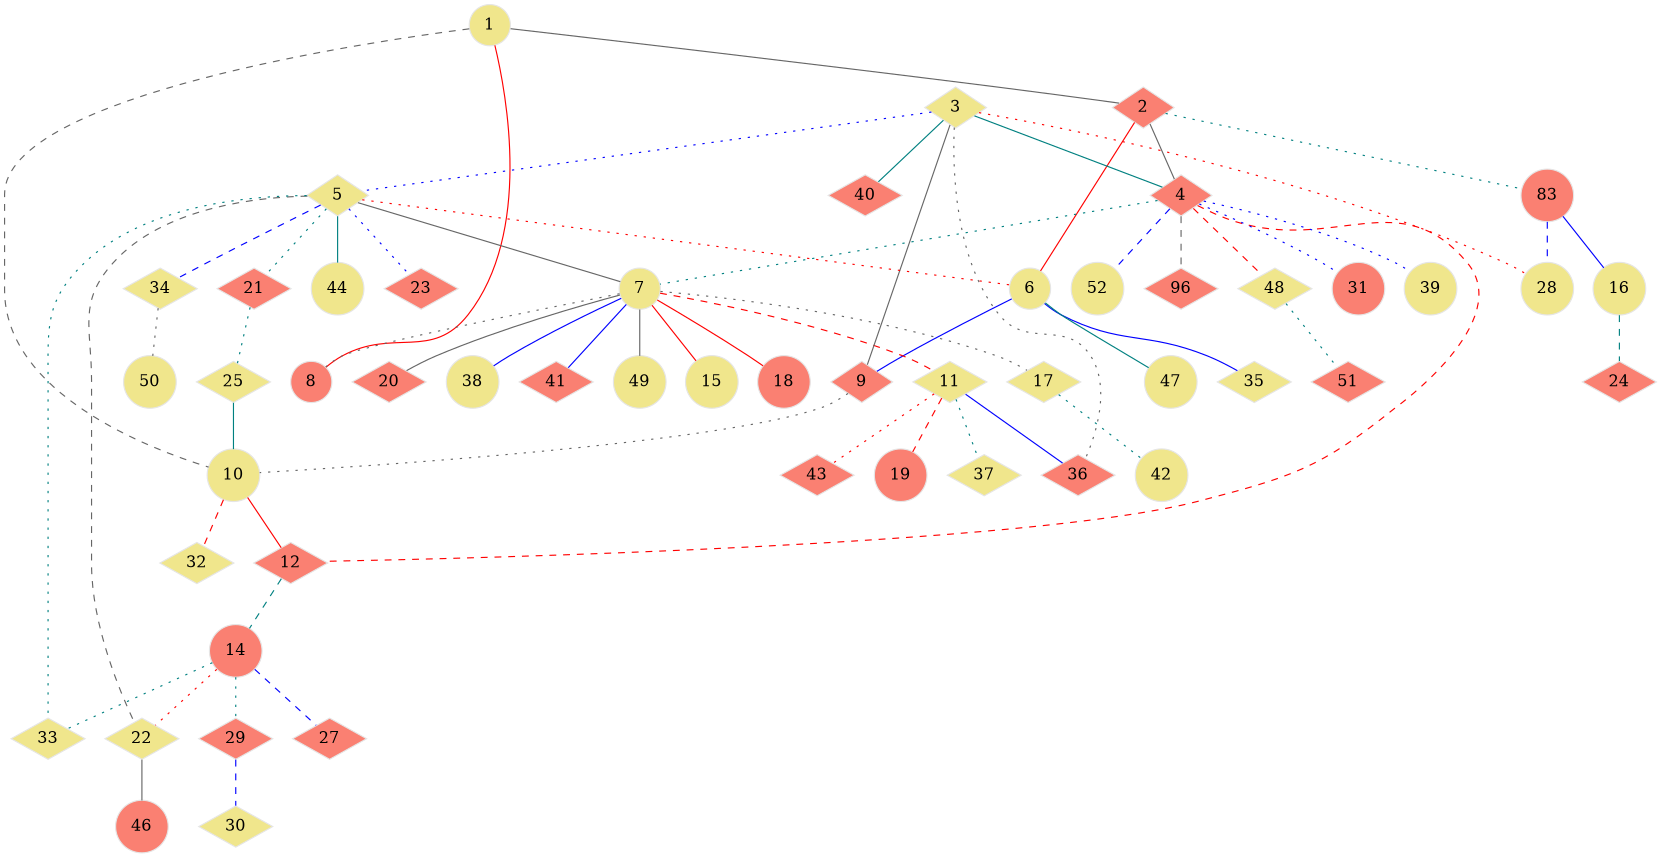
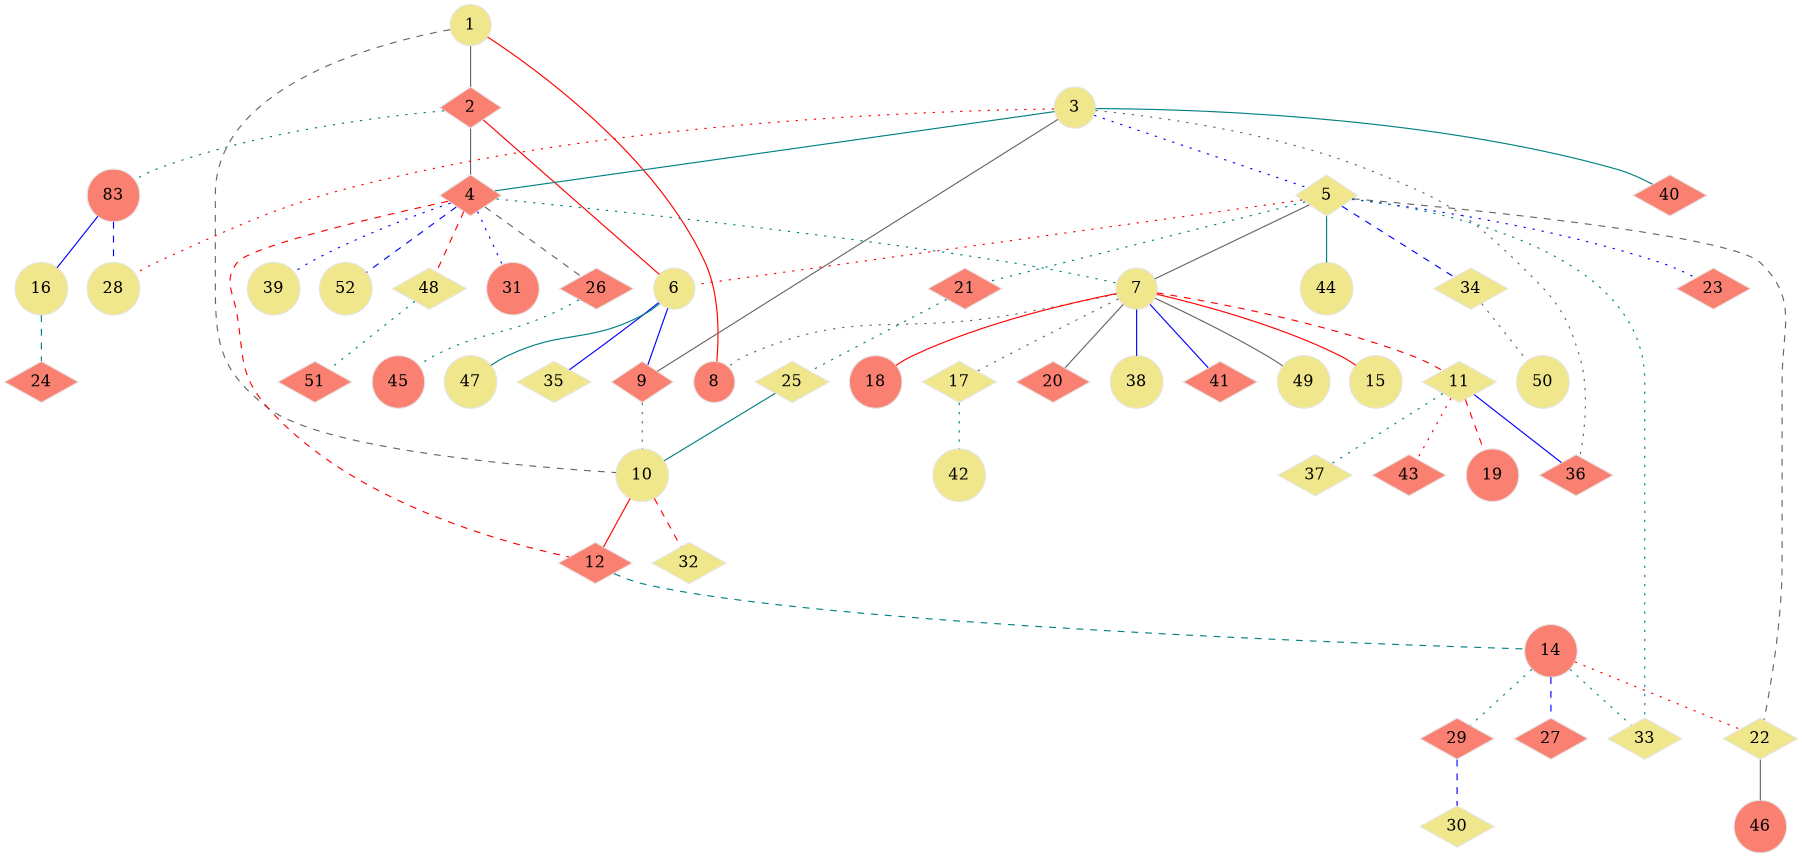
node "3": shape diamond -> circle
node "96": label "96" -> "26"
node "45": added
